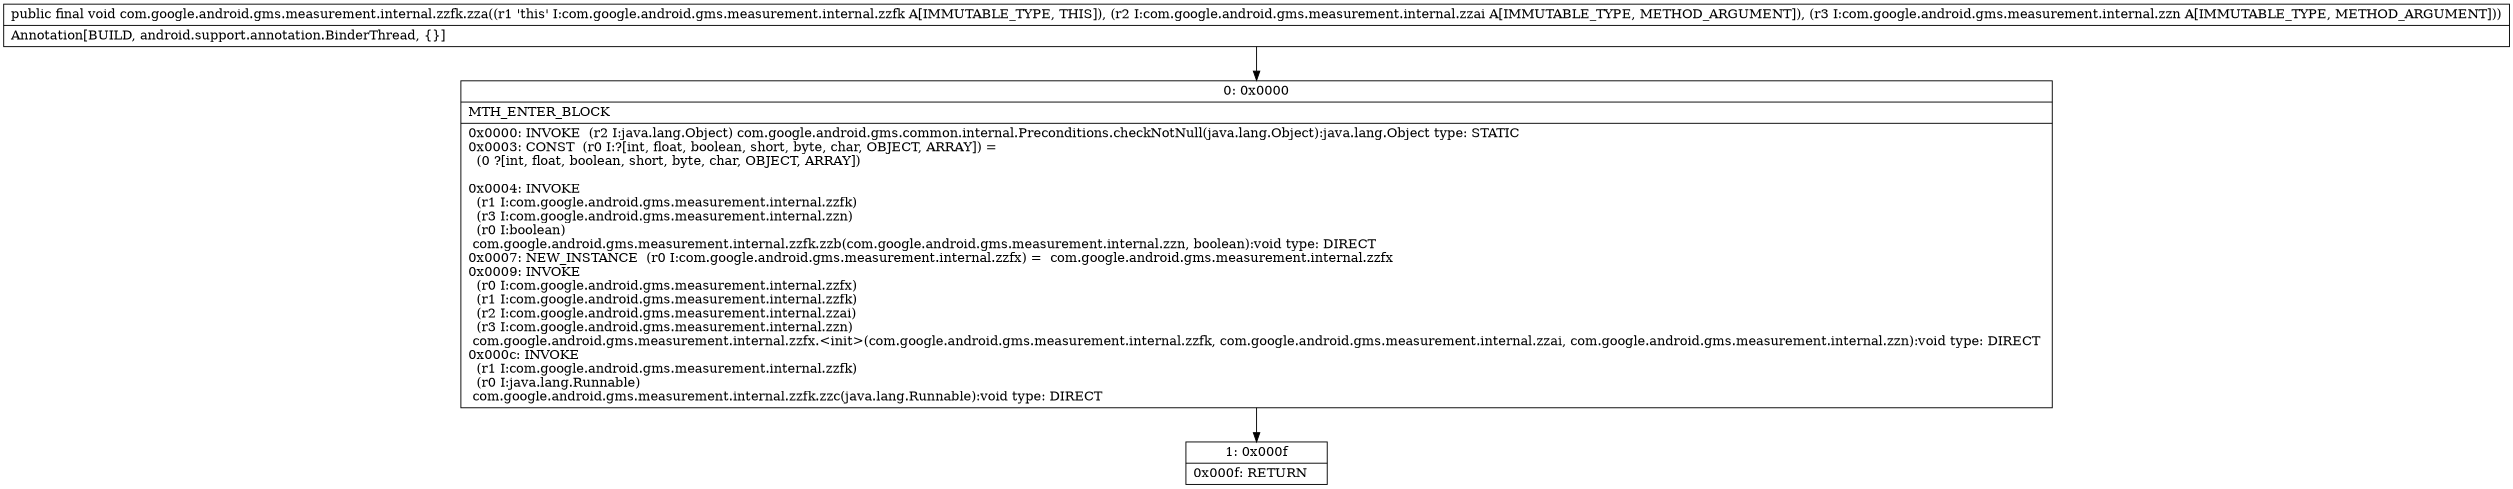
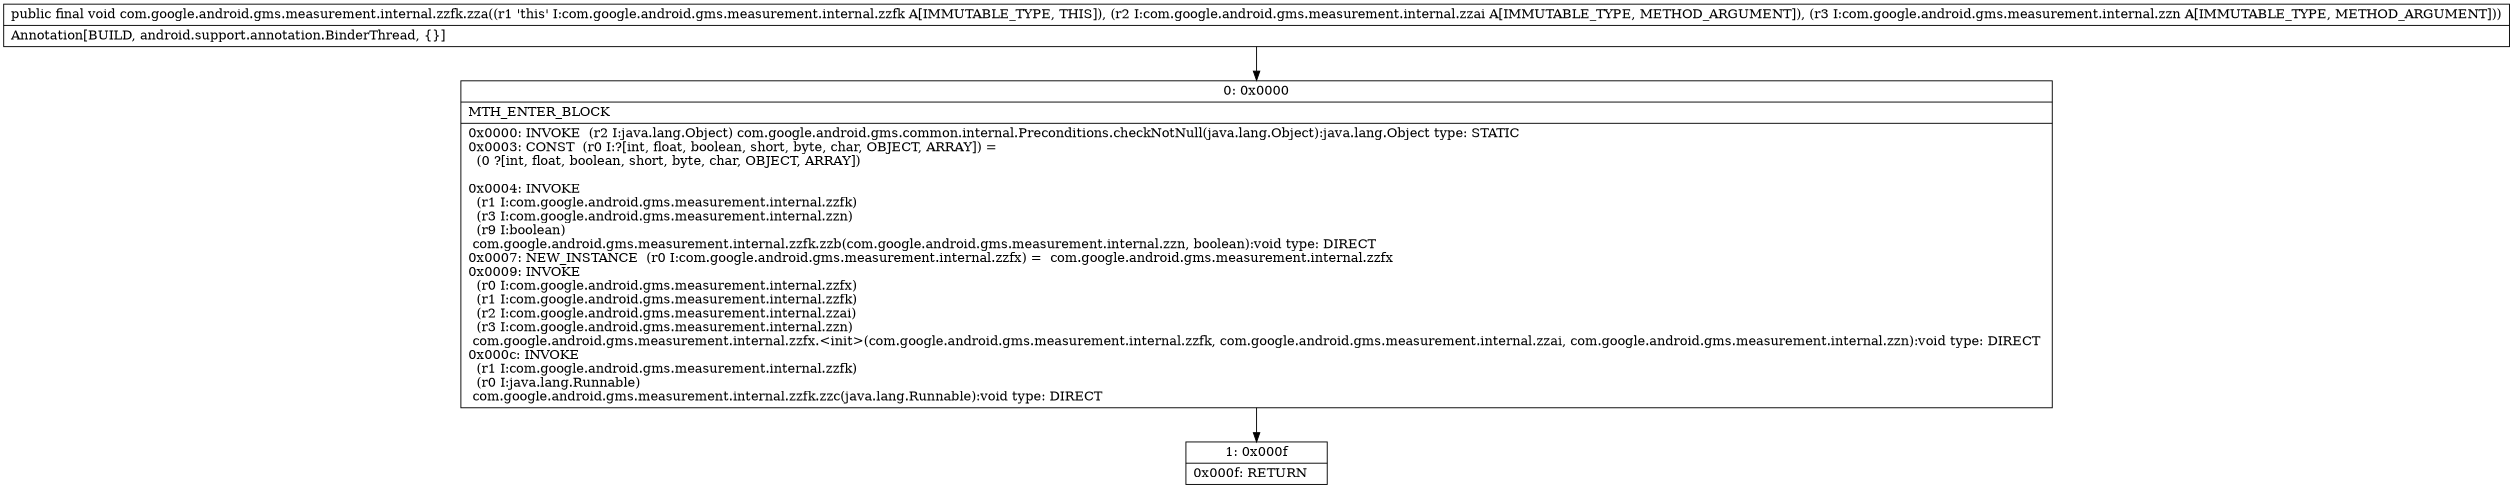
node "0: 0x0000": text "(r0 I:boolean)" -> "(r9 I:boolean)"
